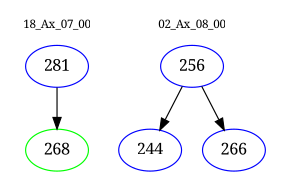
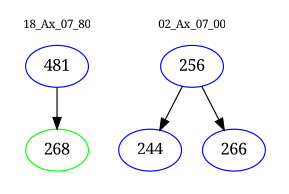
cluster "18_Ax_07_00": label "18_Ax_07_00" -> "18_Ax_07_80"
cluster "02_Ax_08_00": label "02_Ax_08_00" -> "02_Ax_07_00"
node "281": label "281" -> "481"
